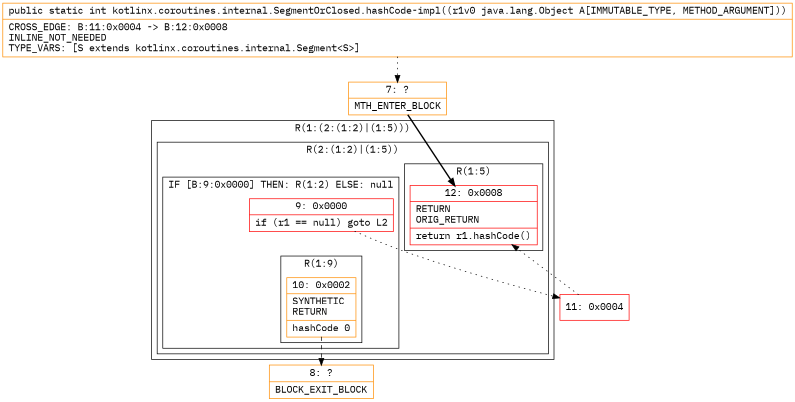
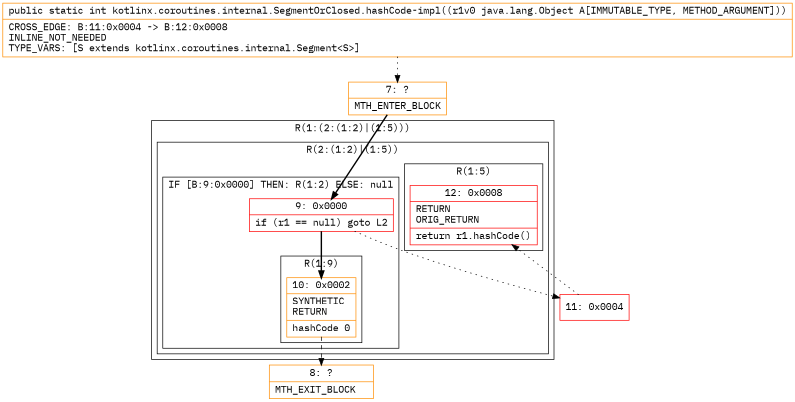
edge "7: ?" -> "12: 0x0008": now "7: ?" -> "9: 0x0000"
edge "9: 0x0000" -> "10: 0x0002": added
node "8: ?": text "BLOCK_EXIT_BLOCK" -> "MTH_EXIT_BLOCK"
